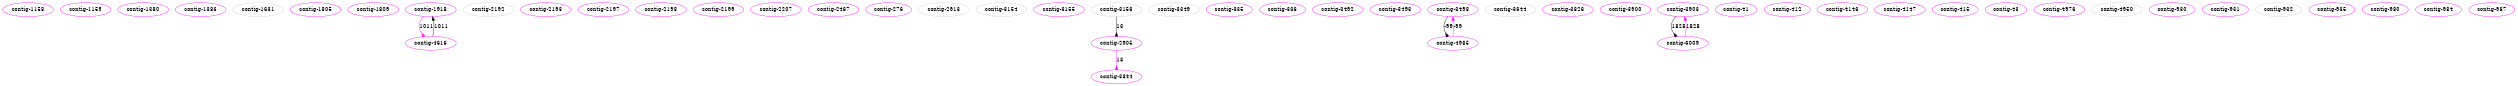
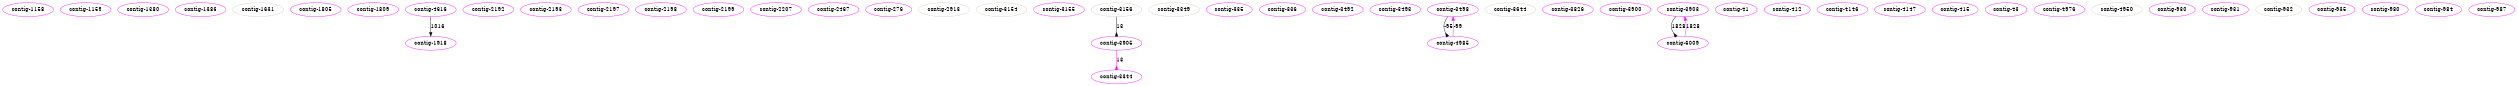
node "contig-2192": color ivory3 -> magenta
edge "contig-1918" -> "contig-4616": removed, label "1011"
edge "contig-4616" -> "contig-1918": label "1011" -> "1016"
edge "contig-3498" -> "contig-4985": label "-99" -> "-95"
node "contig-2905": label "contig-2905" -> "contig-3905"
